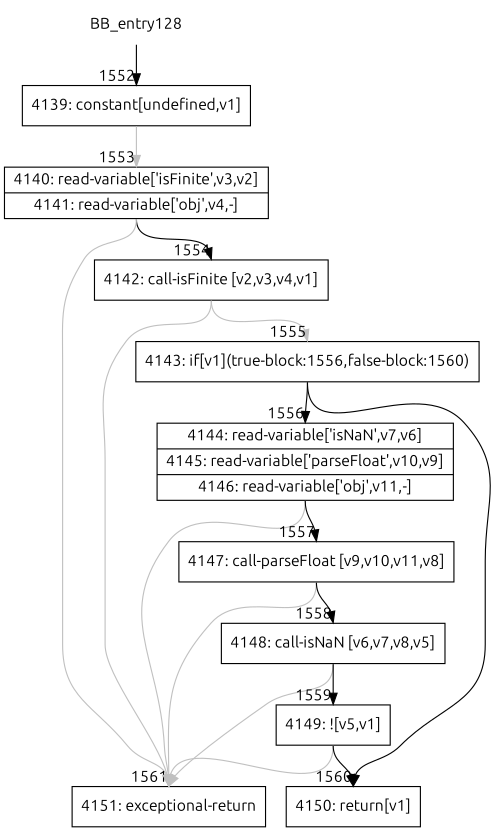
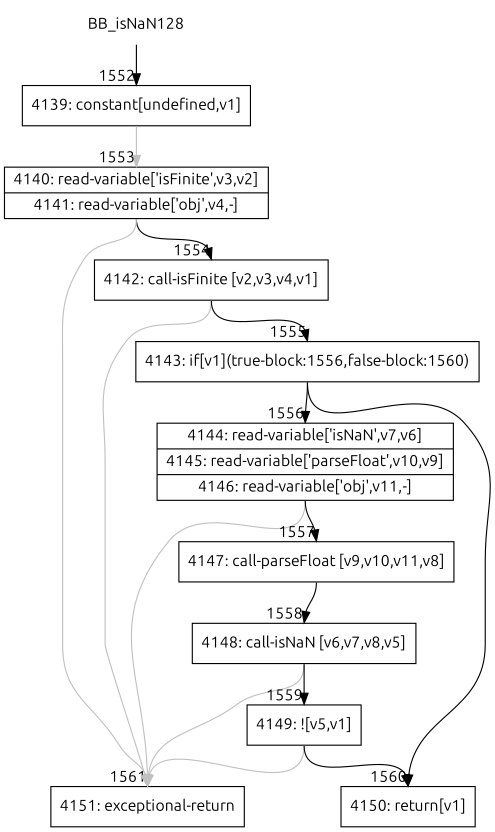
node "BB_entry128": label "BB_entry128" -> "BB_isNaN128"
edge "4142: call-isFinite [v2,v3,v4,v1]" -> "4143: if[v1](true-block:1556,false-block:1560)": color gray -> black
edge "4147: call-parseFloat [v9,v10,v11,v8]" -> "4151: exceptional-return": removed
